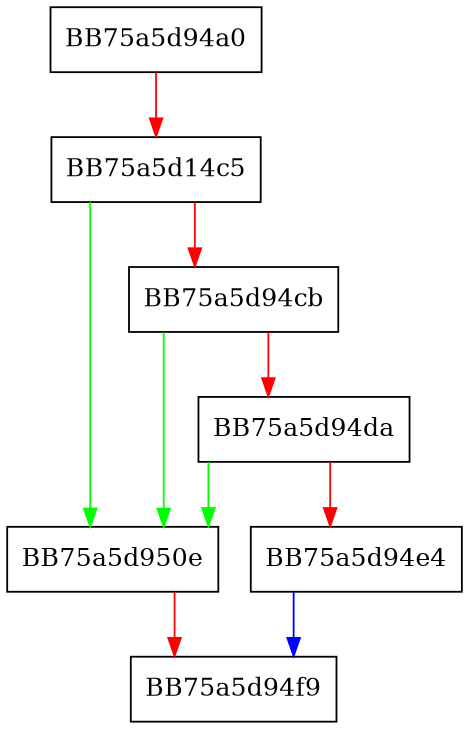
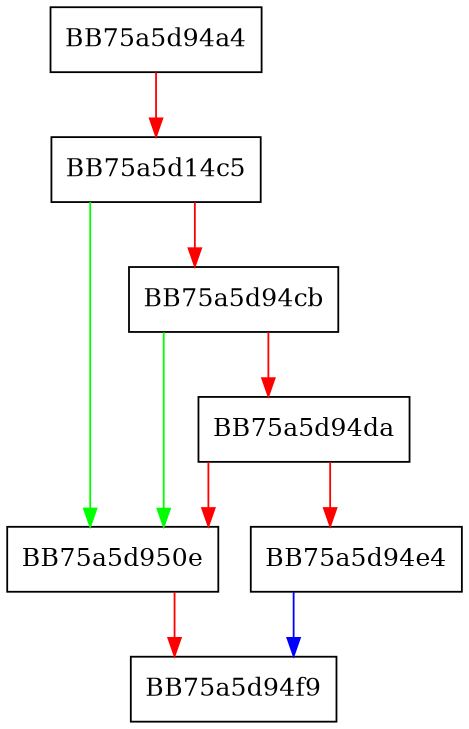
node "BB75a5d94a0": label "BB75a5d94a0" -> "BB75a5d94a4"
edge "BB75a5d94da" -> "BB75a5d950e": color green -> red
